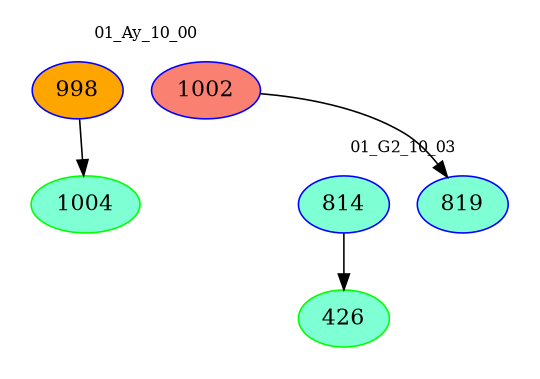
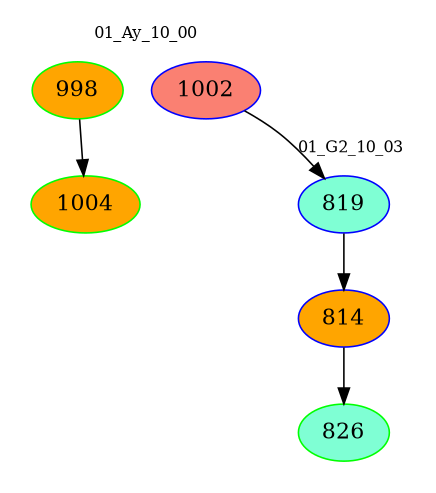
node "998": color blue -> green
node "1004": fillcolor aquamarine -> orange
node "814": fillcolor aquamarine -> orange
edge "819" -> "814": added
node "426": label "426" -> "826"
